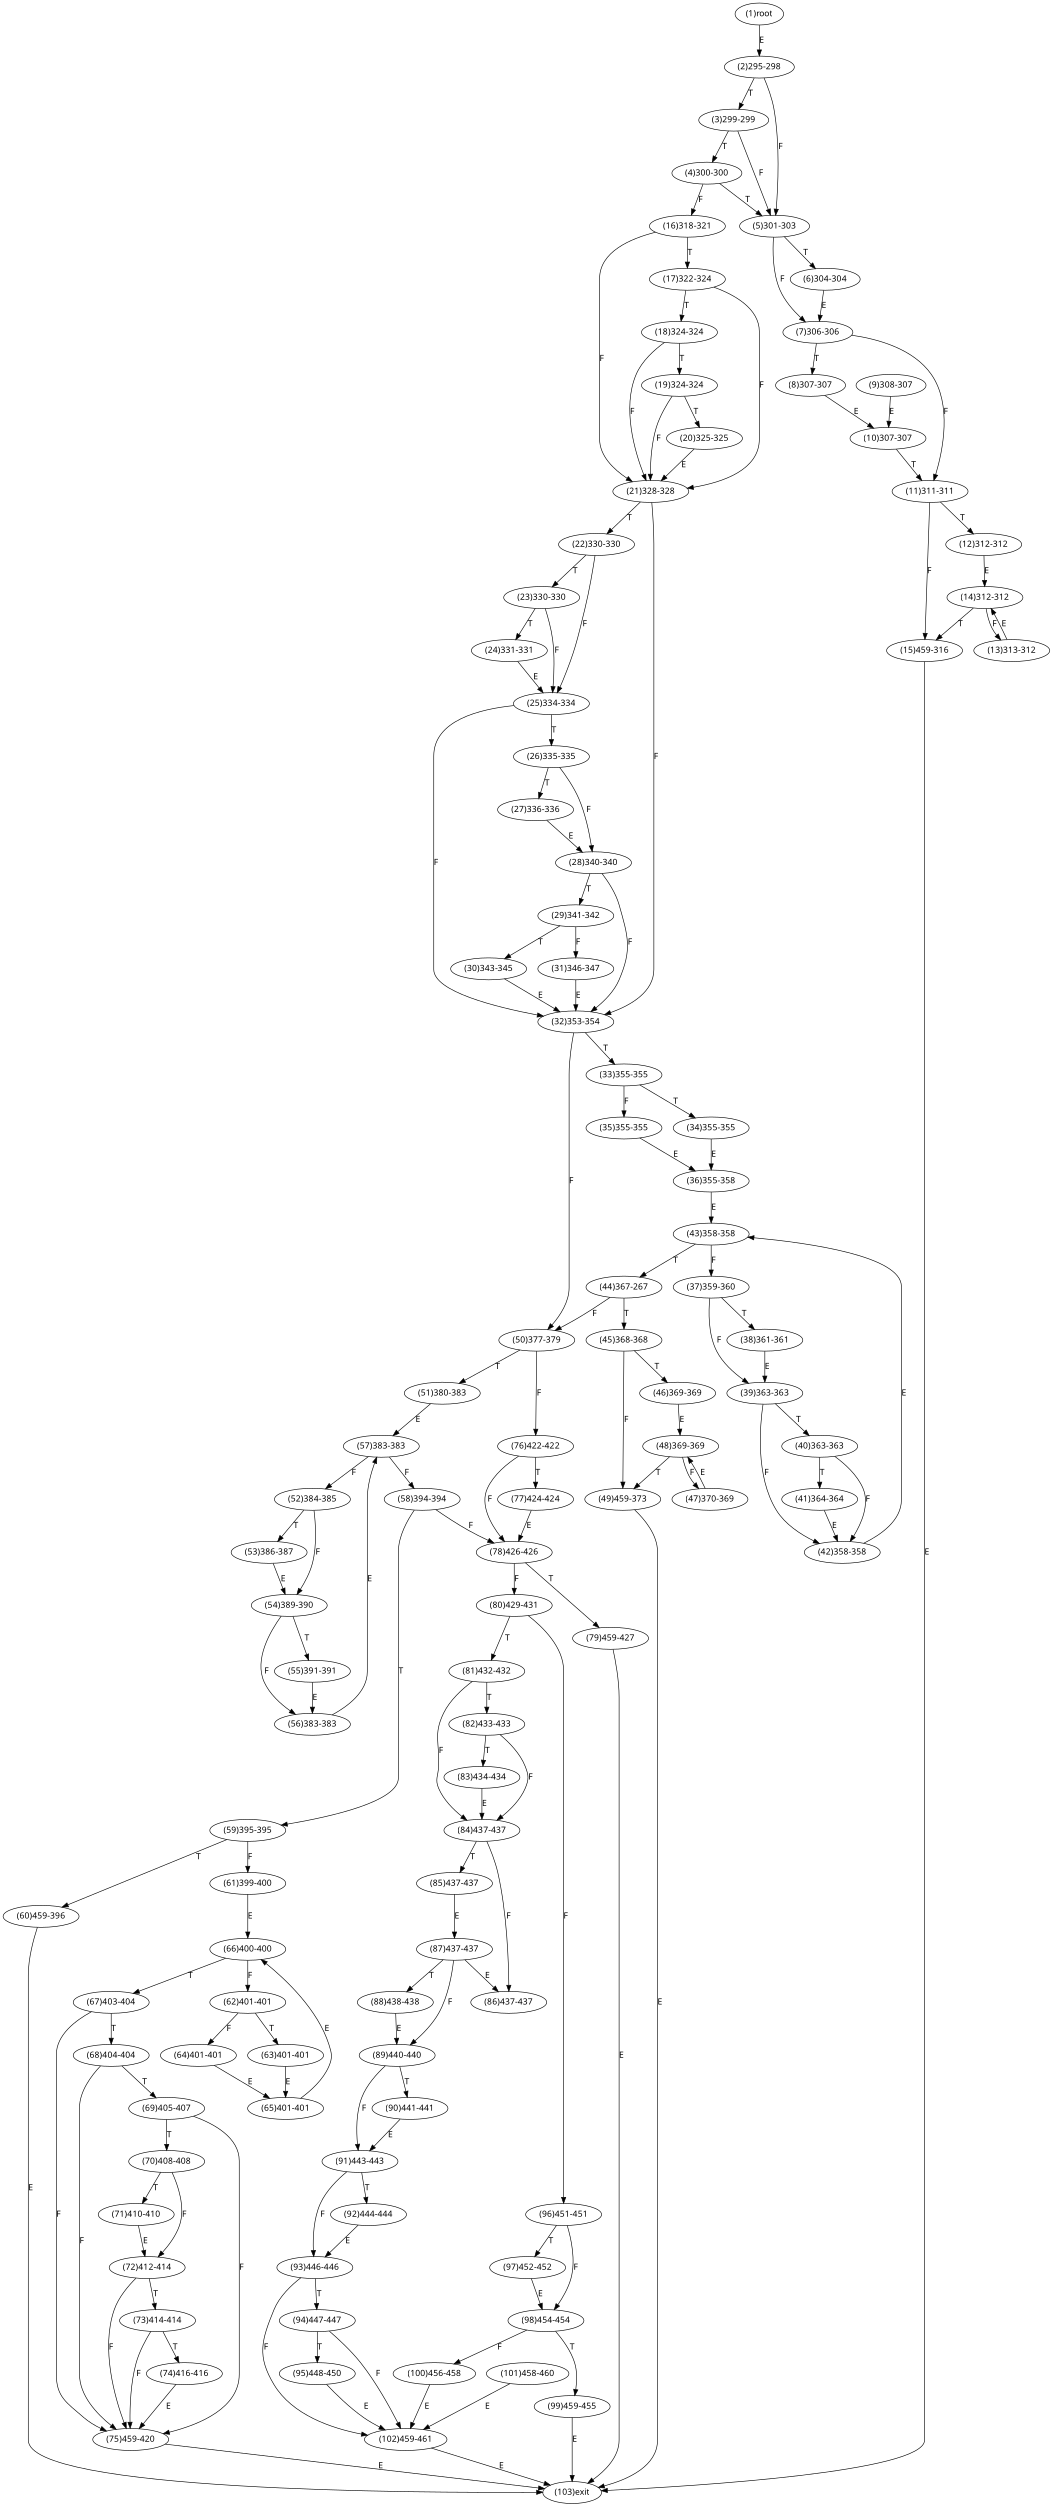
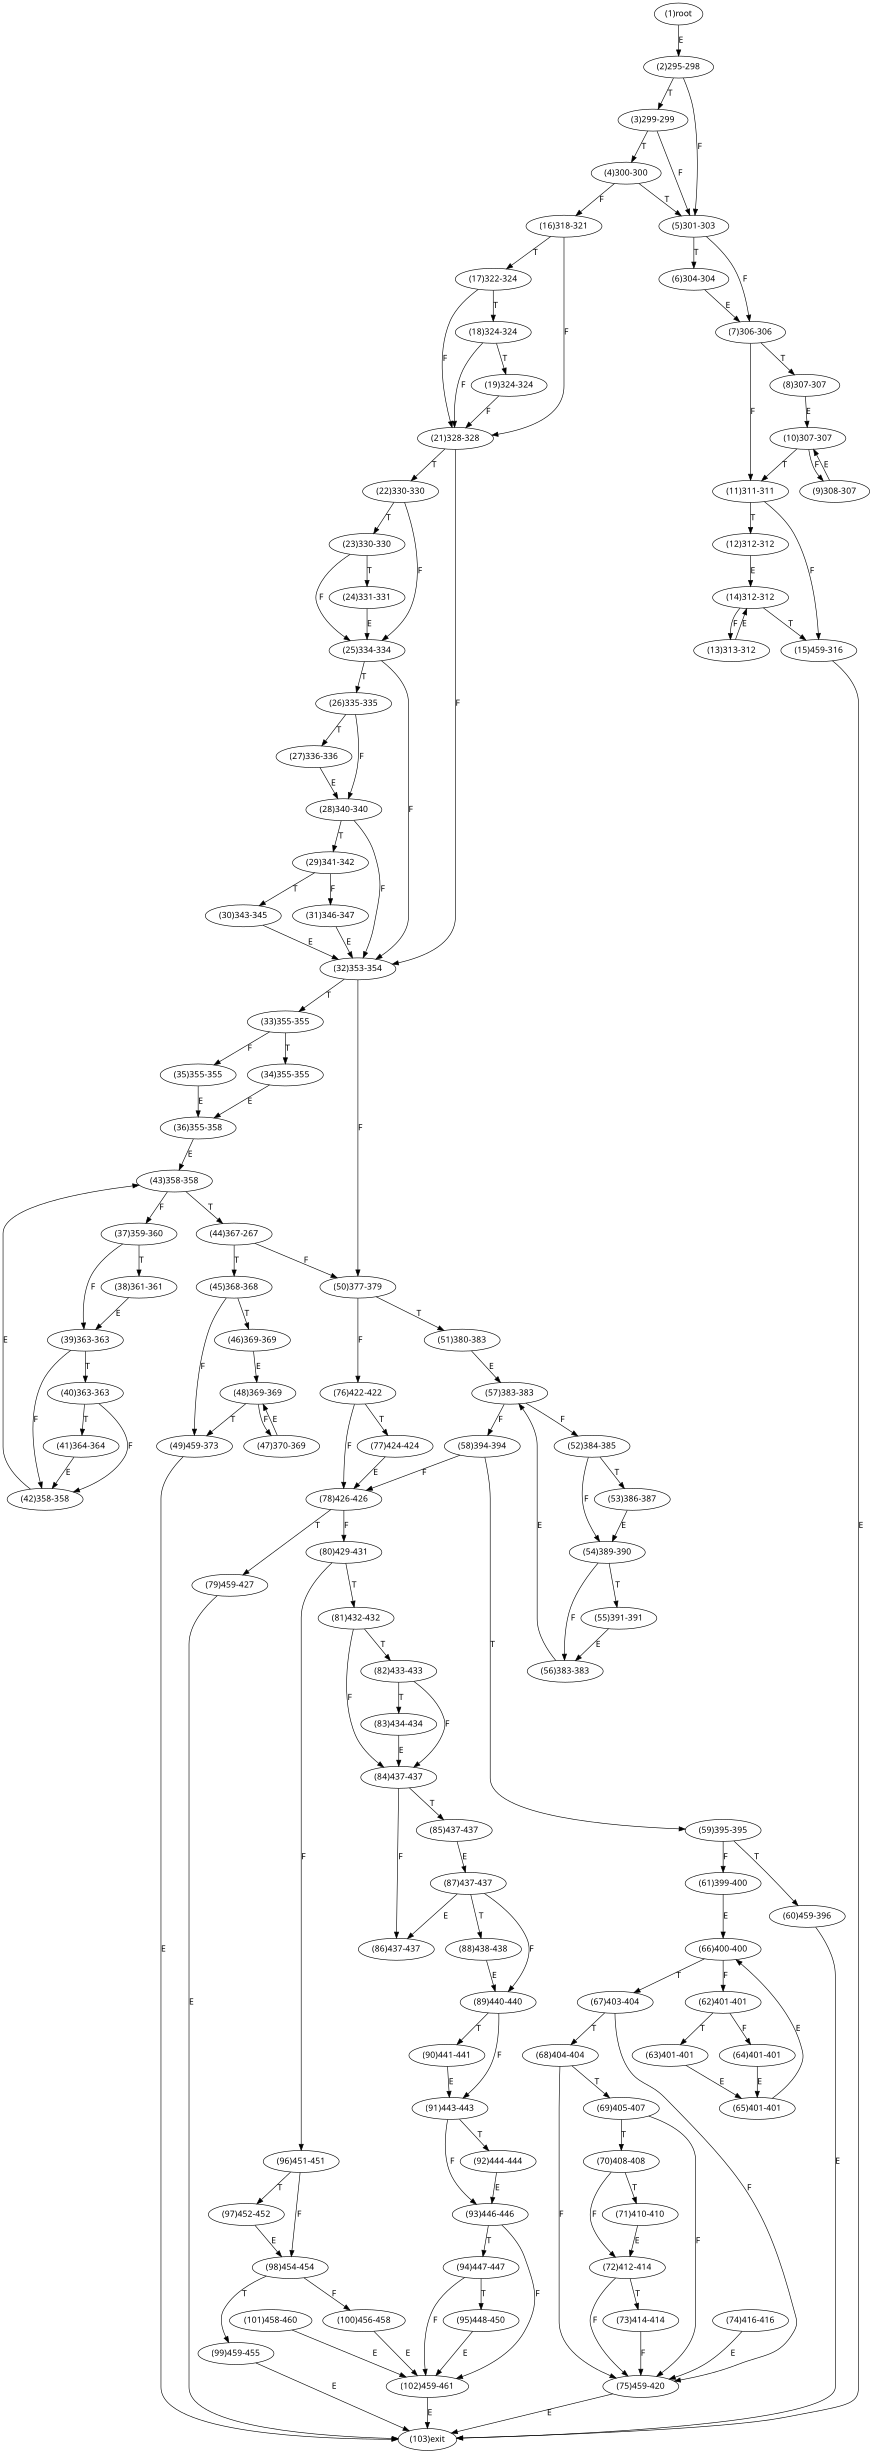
node "(20)325-325": removed
edge "(10)307-307" -> "(9)308-307": added, label "F"
edge "(73)414-414" -> "(74)416-416": removed, label "T"
